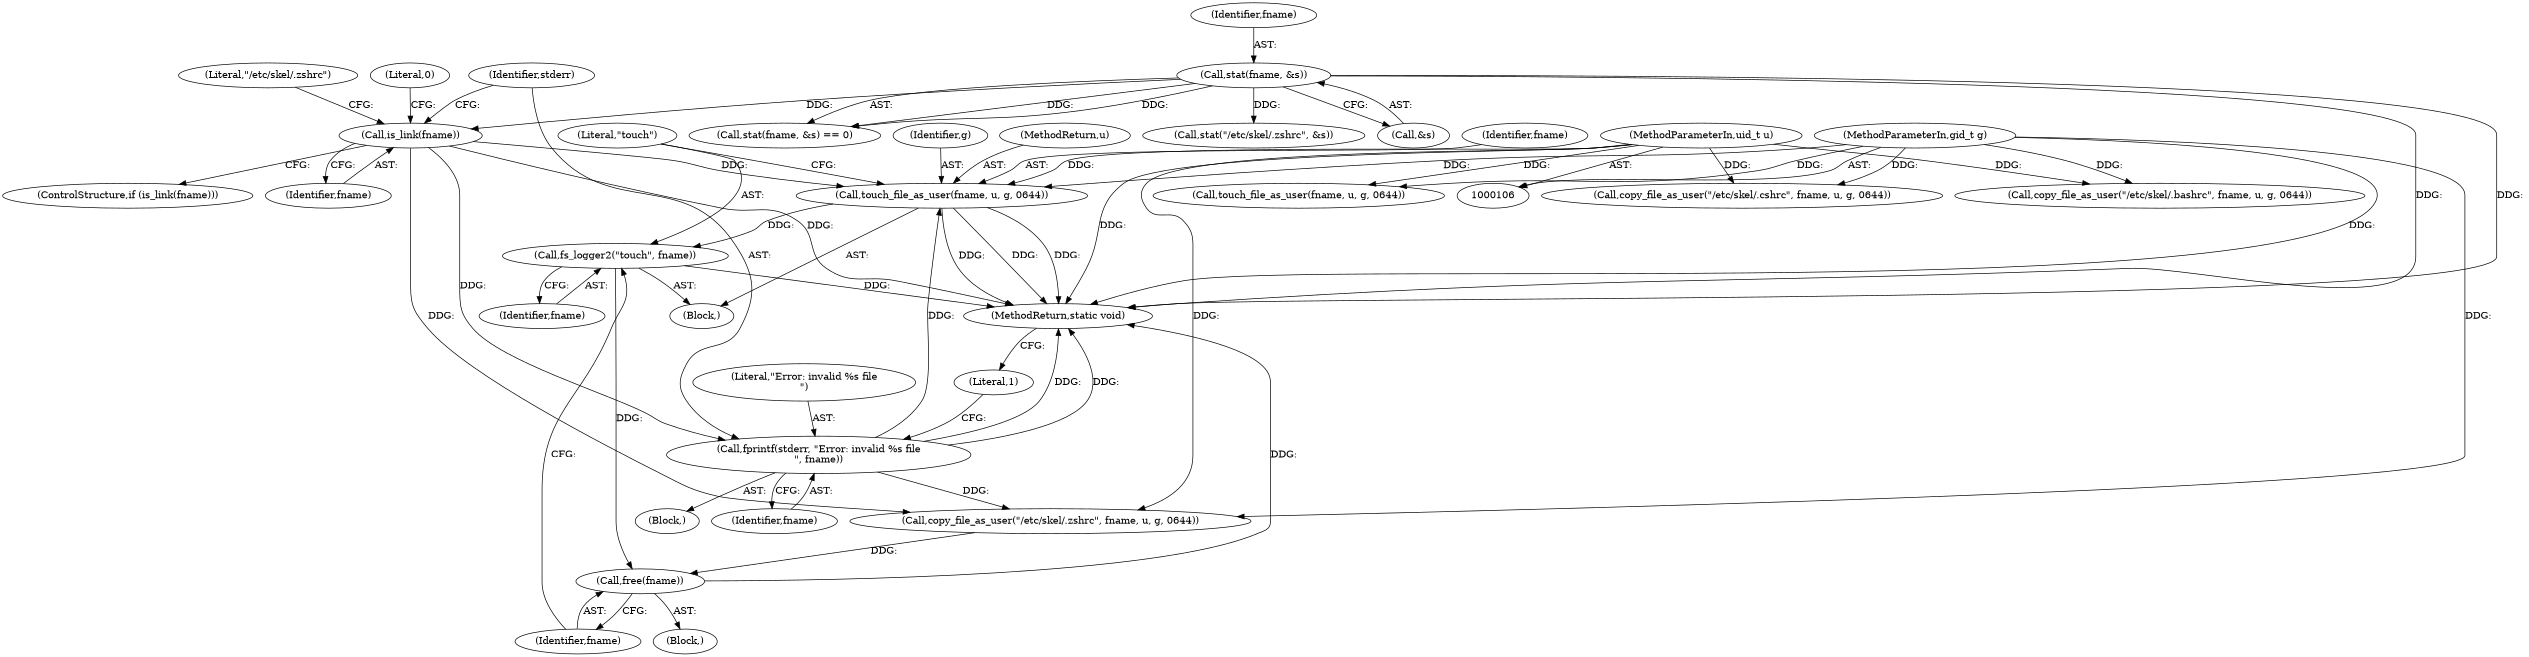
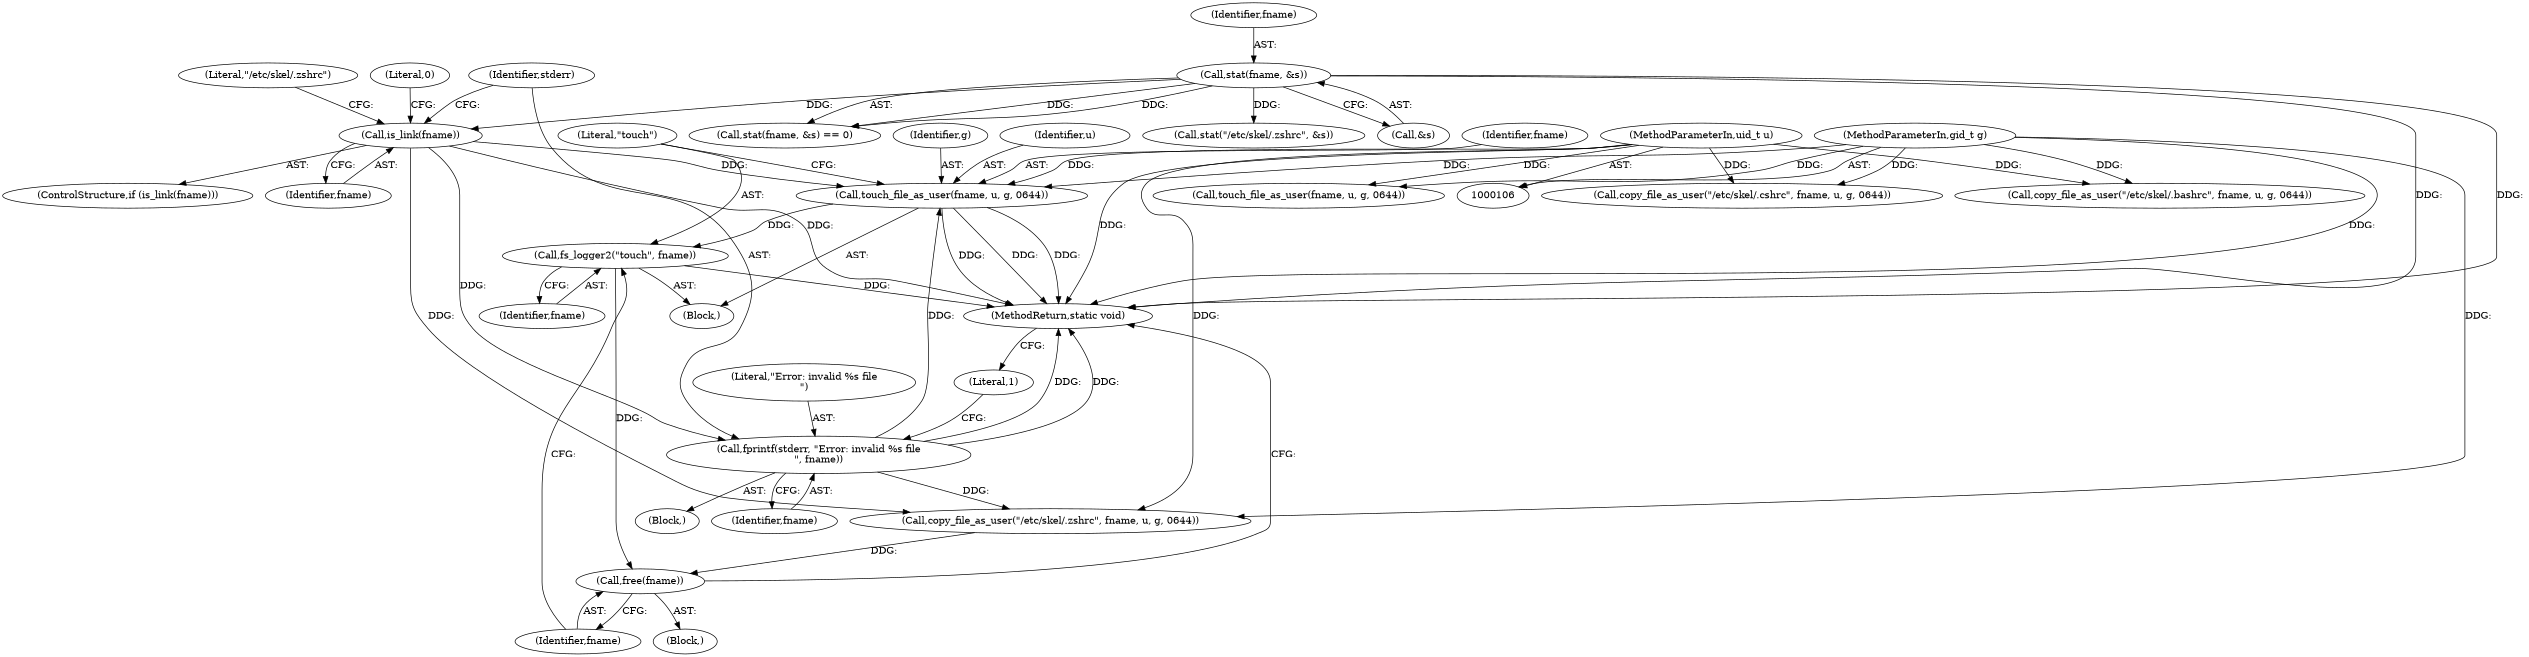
node "(MethodReturn,u)": label "(MethodReturn,u)" -> "(Identifier,u)"
edge "(Call,is_link(fname))" -> "(ControlStructure,if (is_link(fname)))": label "CFG: " -> "AST: "
edge "(Call,free(fname))" -> "(MethodReturn,static void)": label "DDG: " -> "CFG: "
